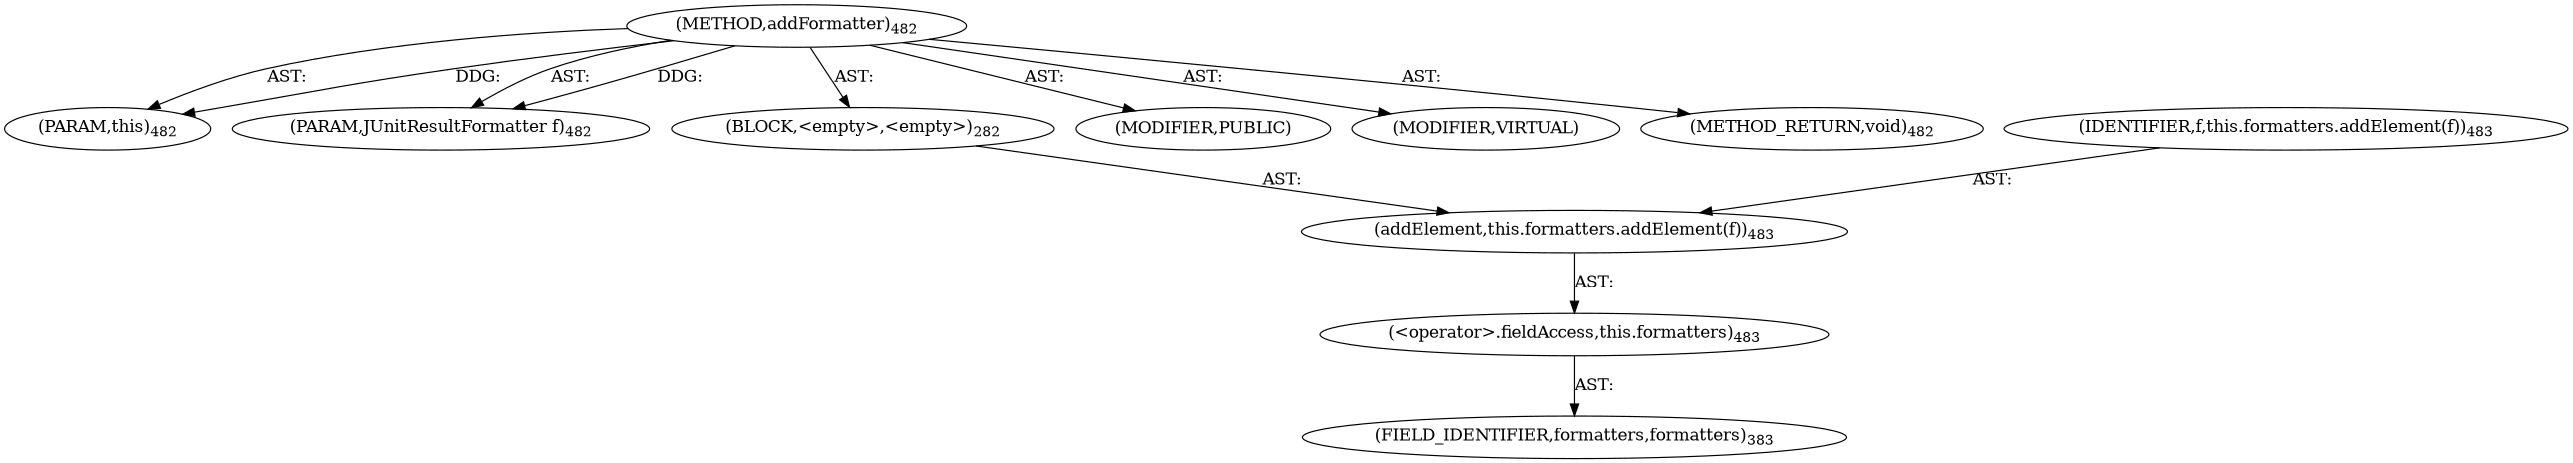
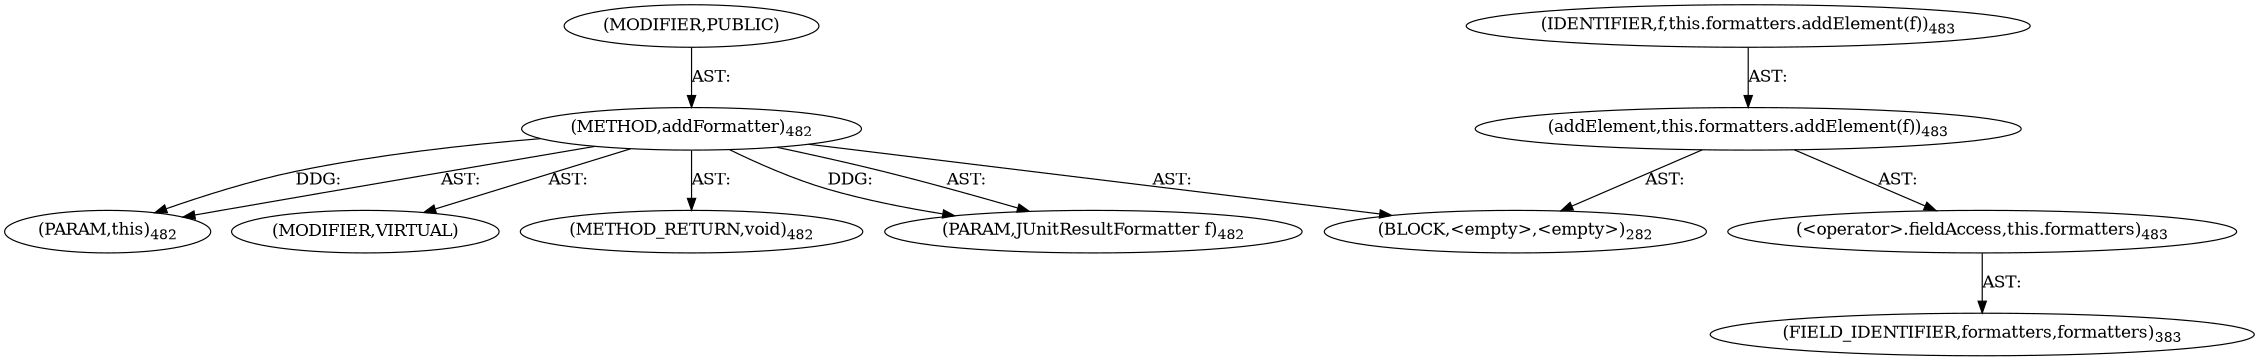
edge "(METHOD,addFormatter)" -> "(MODIFIER,PUBLIC)": reversed
edge "(BLOCK,<empty>,<empty>)" -> "(addElement,this.formatters.addElement(f))": reversed
